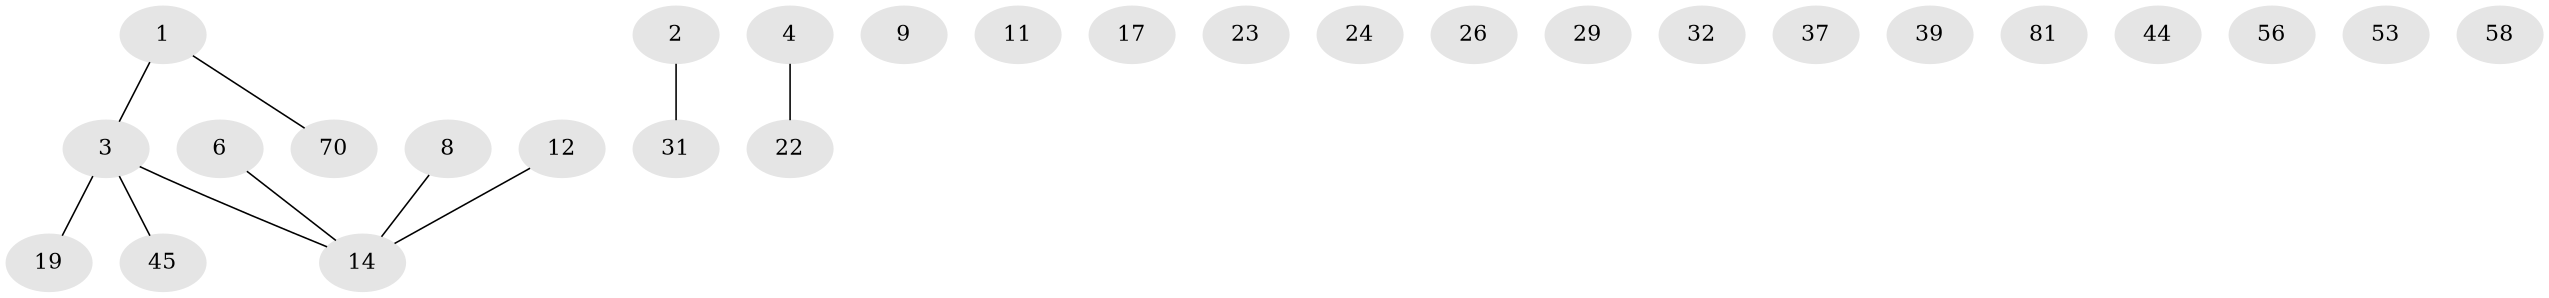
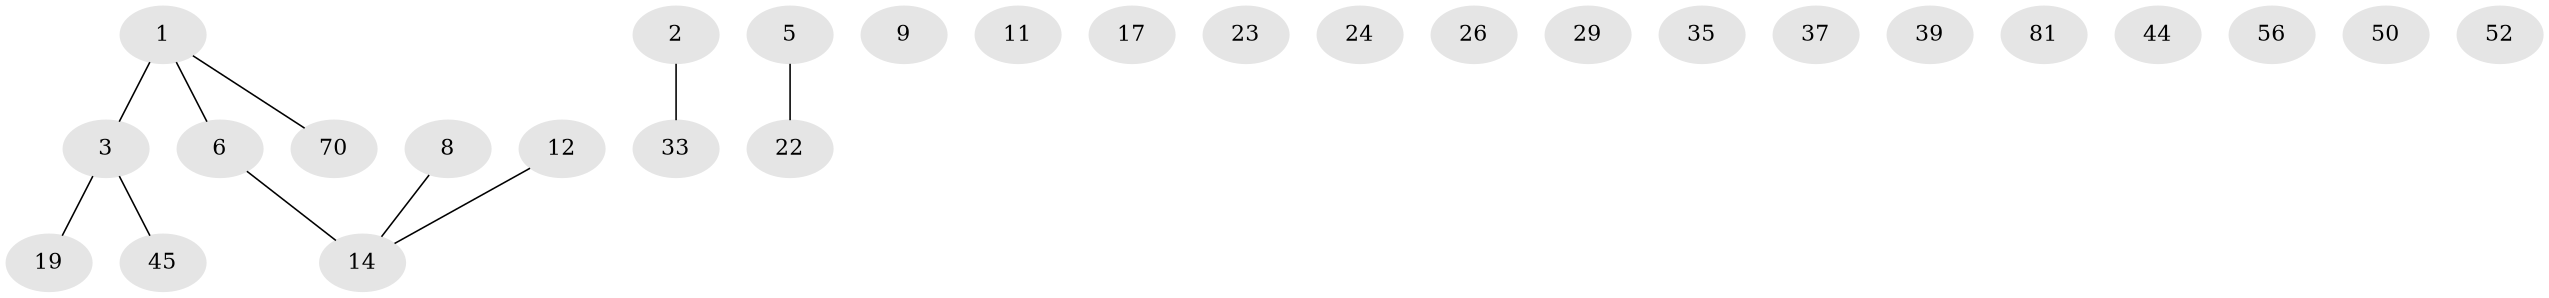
node "4": label "4" -> "5"
node "32": label "32" -> "35"
node "53": label "53" -> "50"
node "58": label "58" -> "52"
edge "1" -- "6": added
node "31": label "31" -> "33"
edge "3" -- "14": removed
